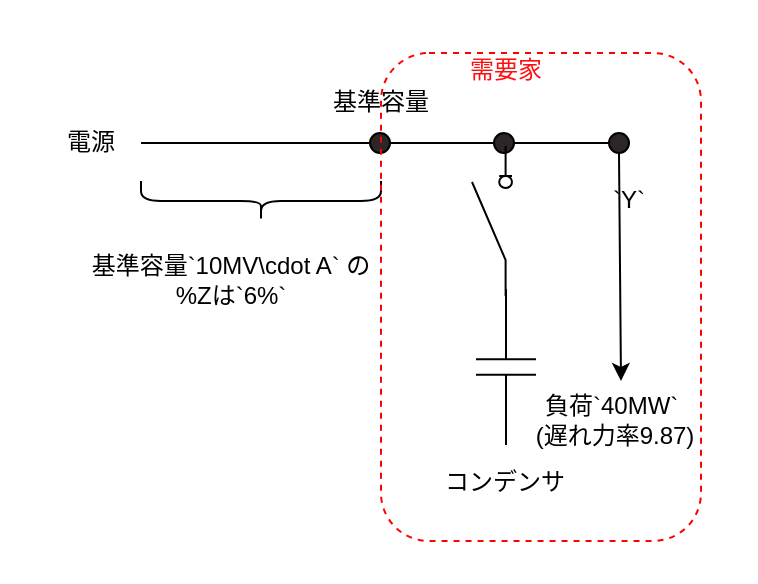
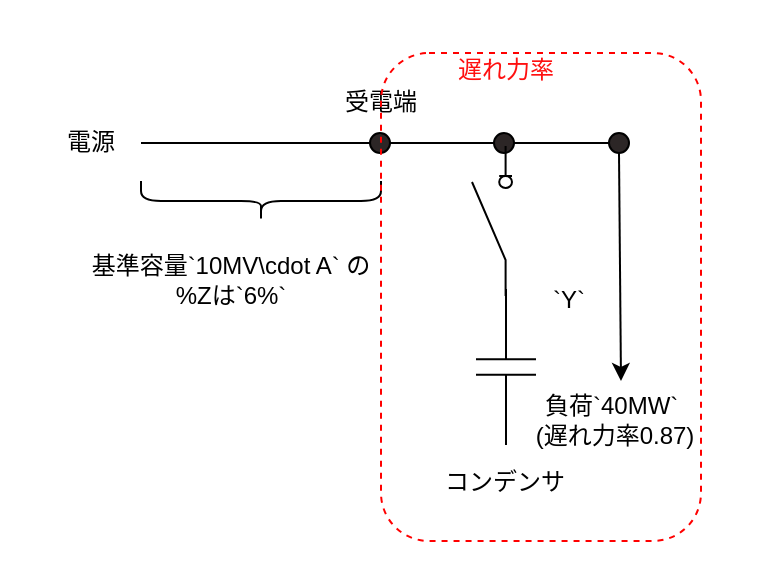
node "需要家": label "需要家" -> "遅れ力率"
node "基準容量": label "基準容量" -> "受電端"
node "`Y`": moved (629, 201) -> (569, 301)
node "負荷`40MW` (遅れ力率9.87)": label "負荷`40MW` (遅れ力率9.87)" -> "負荷`40MW` (遅れ力率0.87)"
